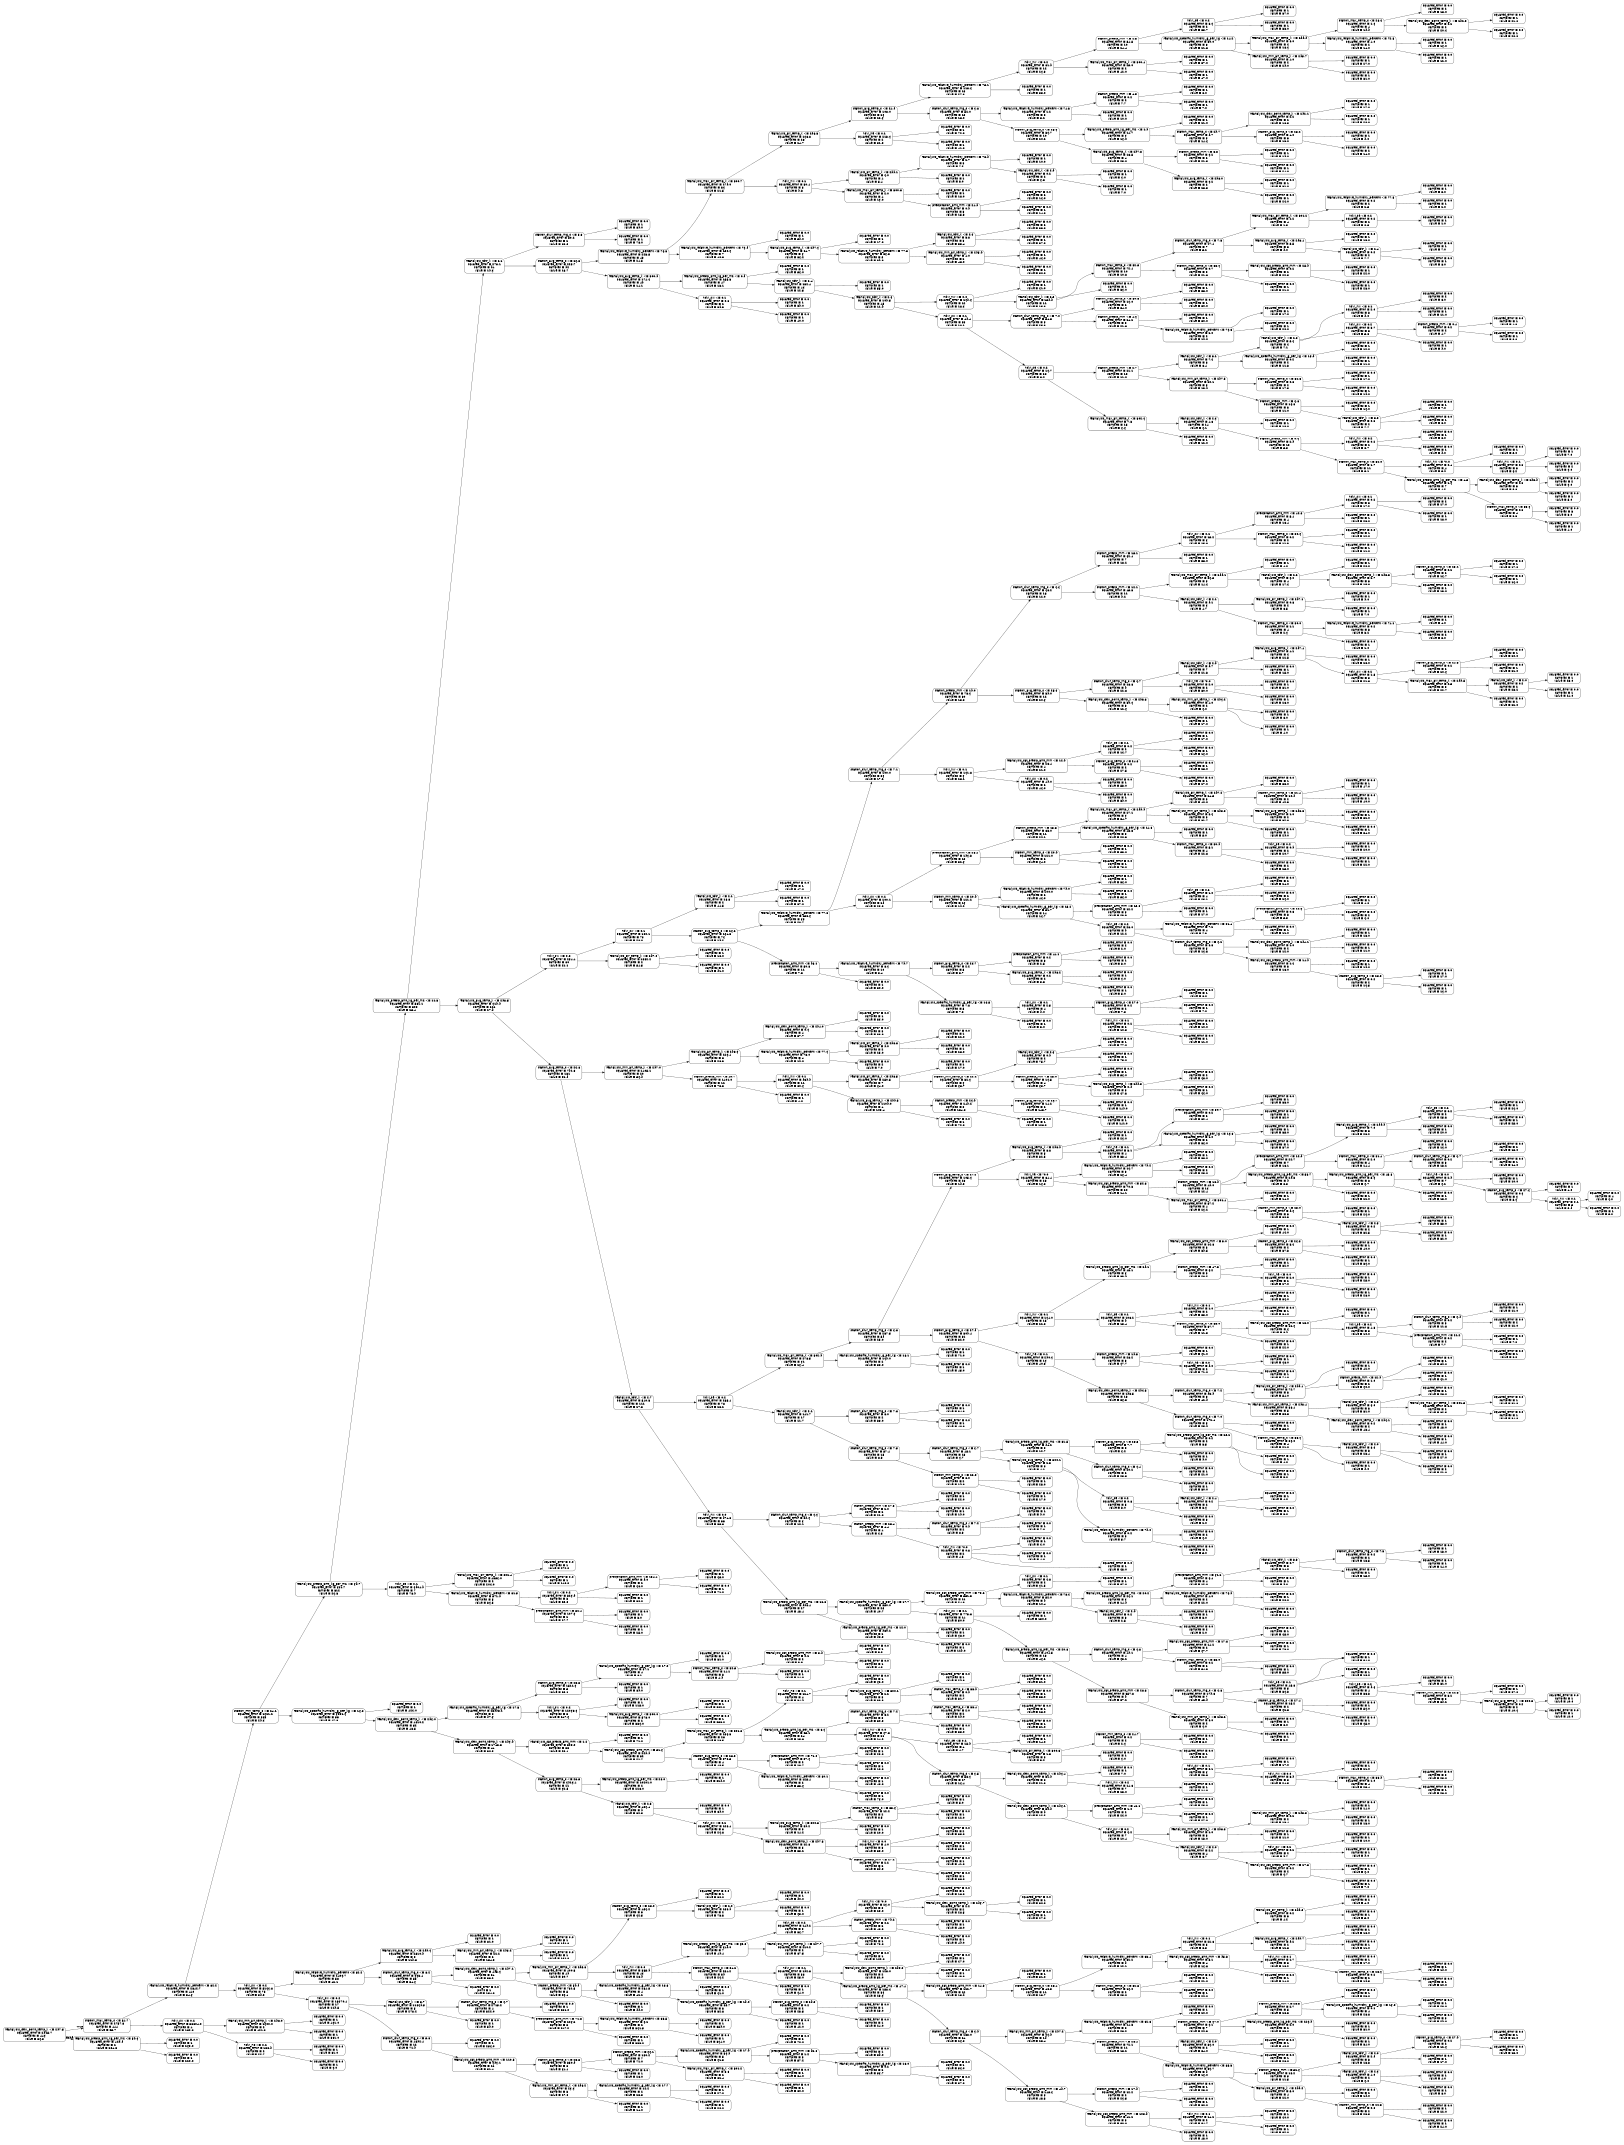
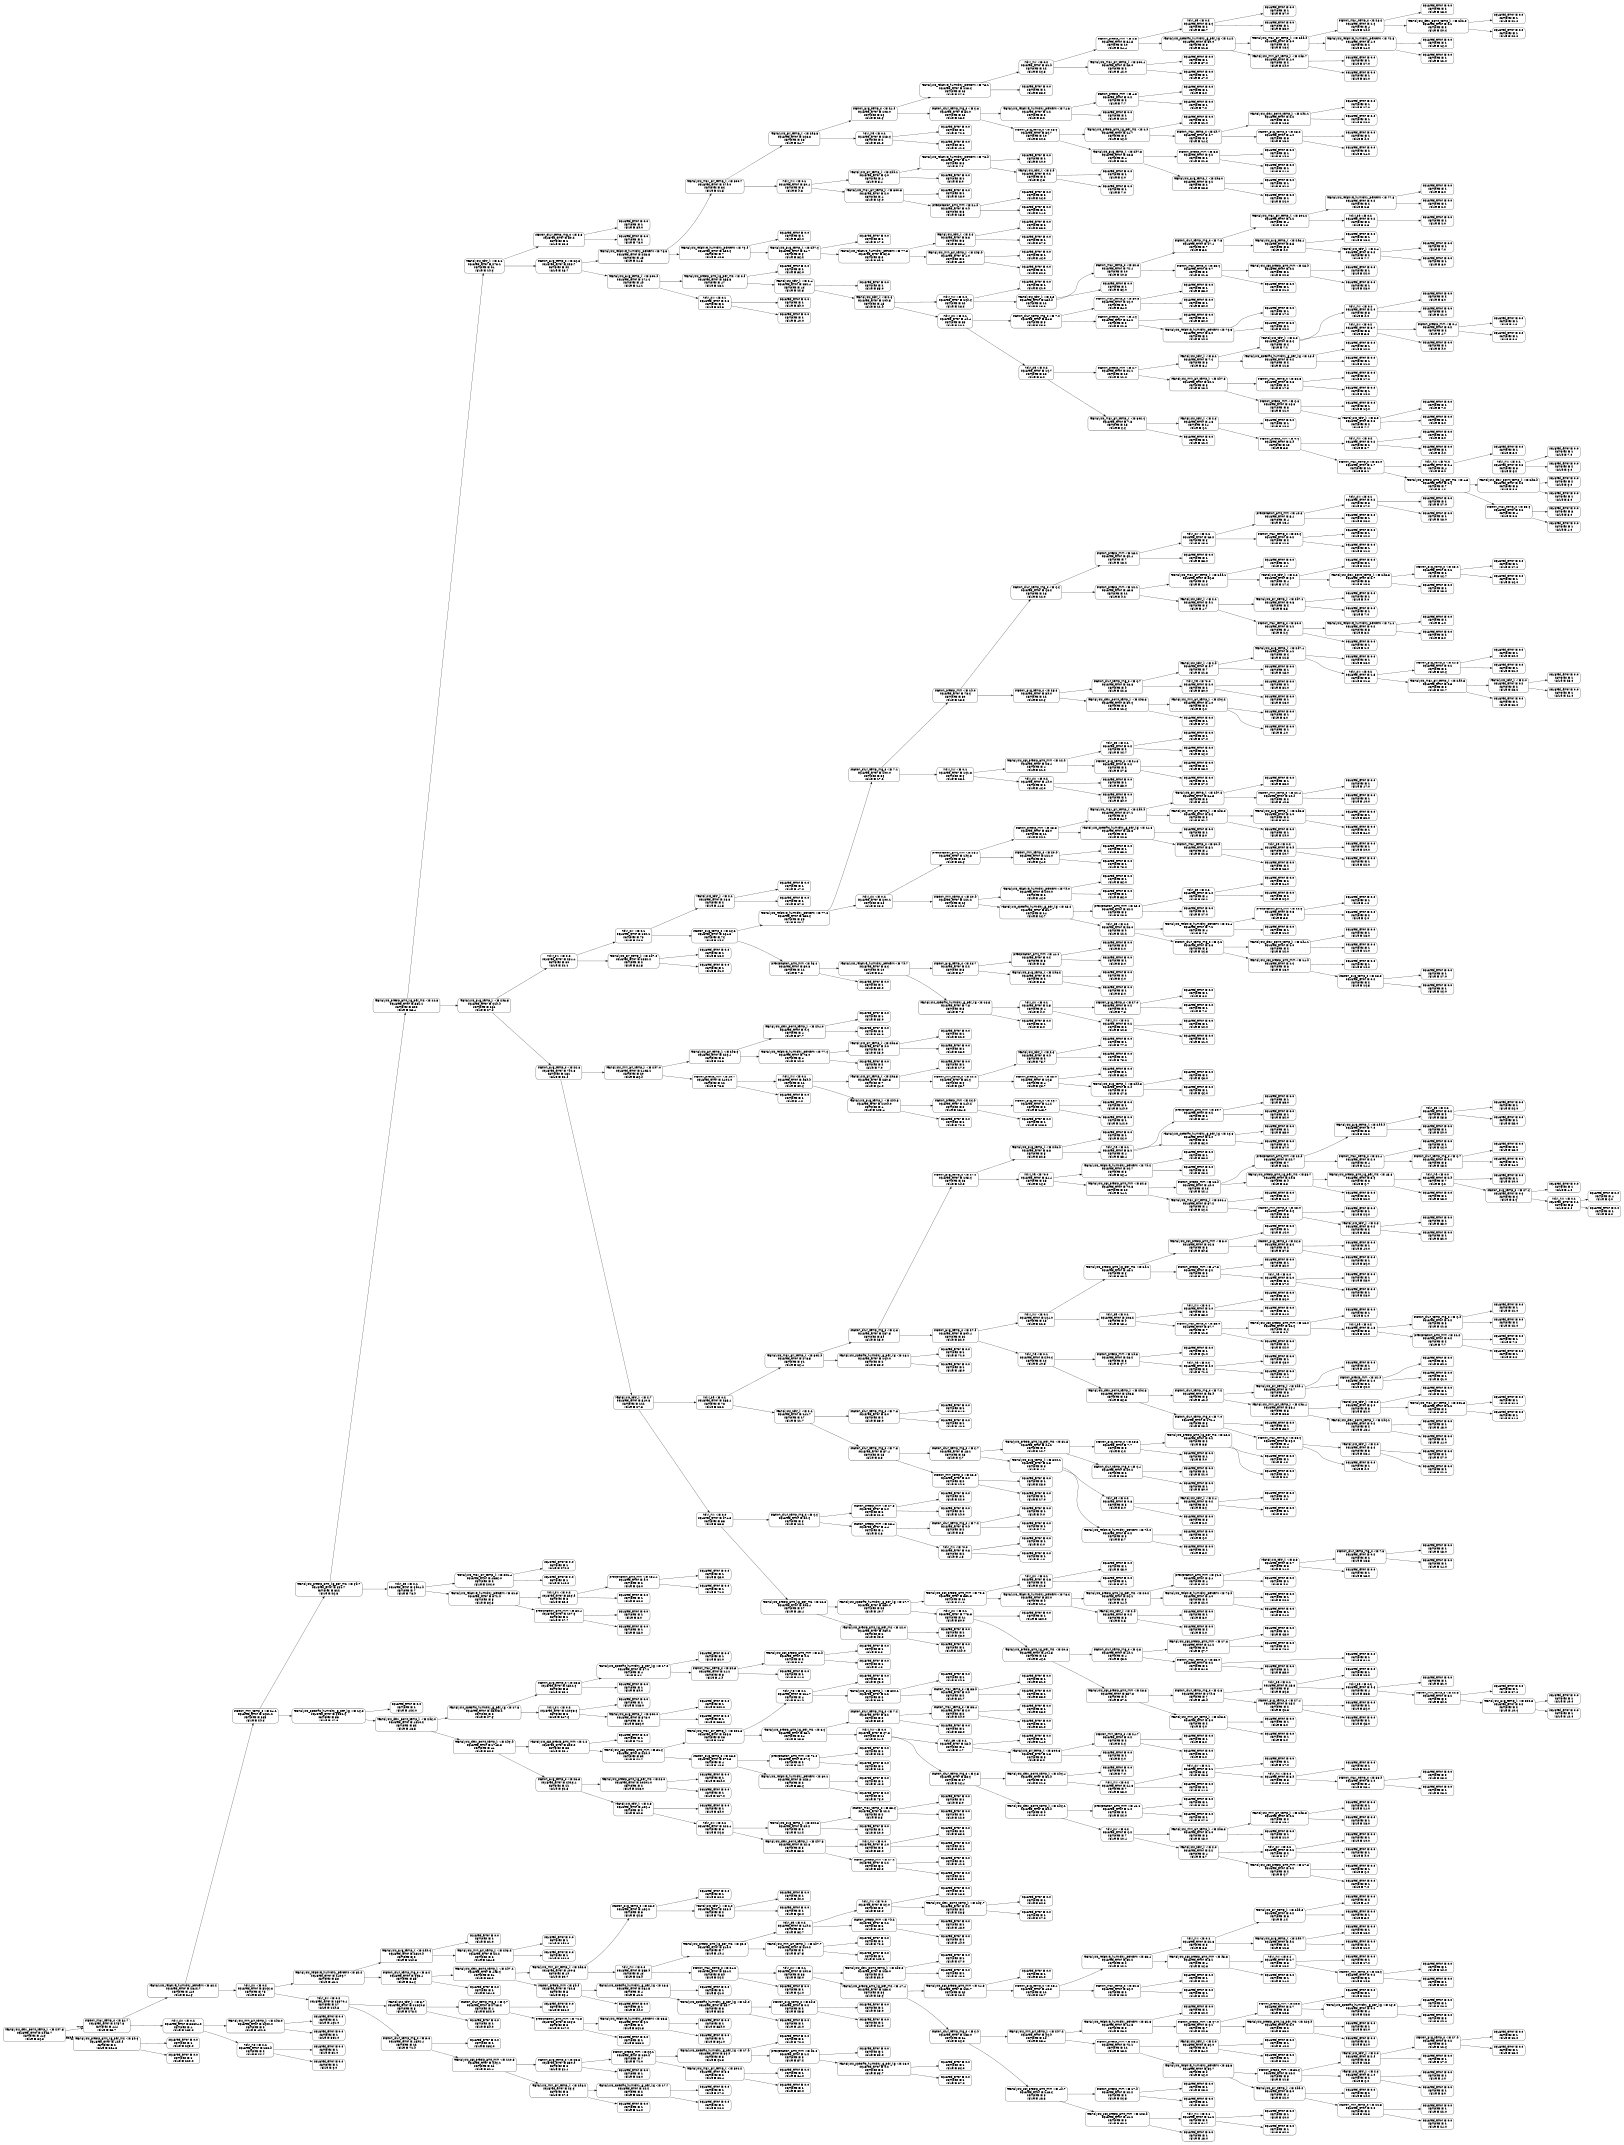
edge "ndvi_nw <= -0.0 squared_error = 0.4 samples = 4 value = 5.9" -> "ndvi_nw <= 0.1 squared_error = 0.2 samples = 3 value = 6.2": removed
edge "ndvi_sw <= 0.1 squared_error = 2.5 samples = 4 value = 9.0" -> "ndvi_nw <= 0.1 squared_error = 0.2 samples = 2 value = 10.5": added
edge "ndvi_nw <= -0.0 squared_error = 0.8 samples = 2 value = 4.5" -> "squared_error = 0.0 samples = 1 value = 63.0": now "ndvi_sw <= 0.1 squared_error = 6.8 samples = 2 value = 61.5" -> "squared_error = 0.0 samples = 1 value = 63.0"
edge "ndvi_se <= 0.1 squared_error = 45.8 samples = 5 value = 36.3" -> "squared_error = 0.0 samples = 1 value = 54.0": now "ndvi_se <= 0.1 squared_error = 45.8 samples = 5 value = 36.3" -> "ndvi_se <= 0.2 squared_error = 9.6 samples = 4 value = 38.3"
edge "ndvi_nw <= 0.2 squared_error = 14.8 samples = 7 value = 23.0" -> "ndvi_sw <= 0.1 squared_error = 8.1 samples = 6 value = 23.8": added
node "squared_error = 0.0 samples = 1 value = 127.0": added
node "squared_error = 0.0 point = 1 value = 154.0": label "squared_error = 0.0 point = 1 value = 154.0" -> "squared_error = 0.0 samples = 1 value = 154.0"
